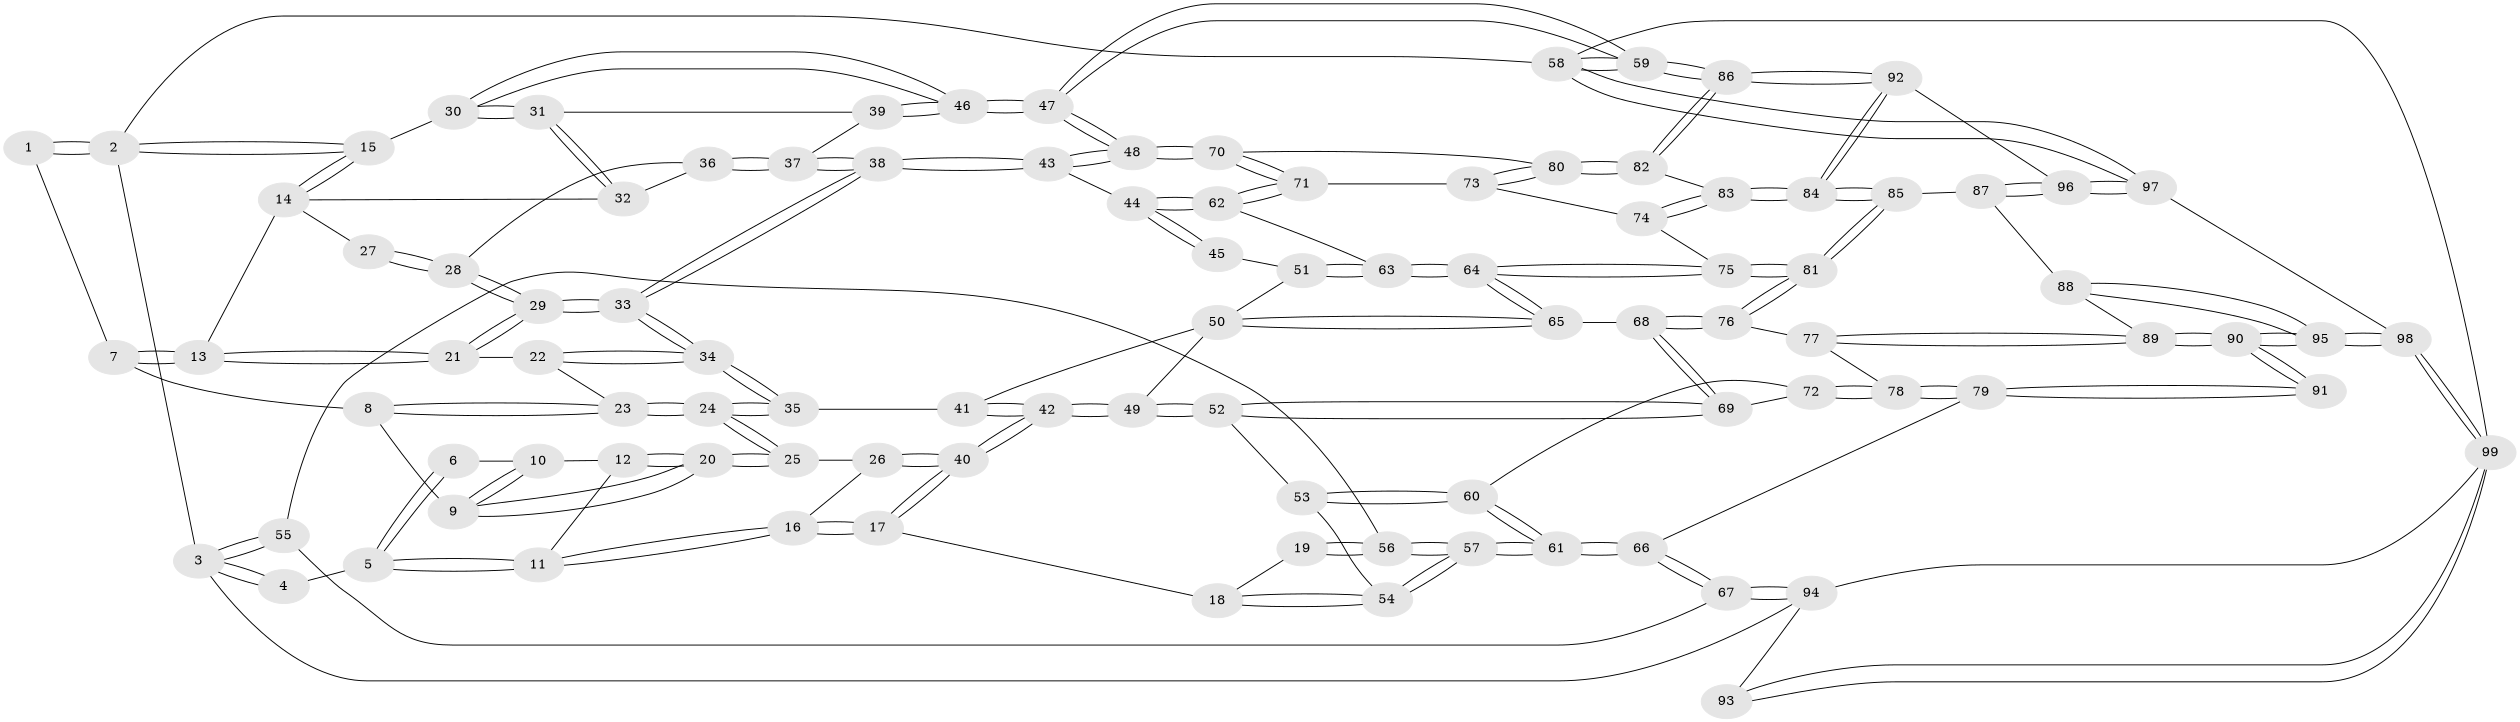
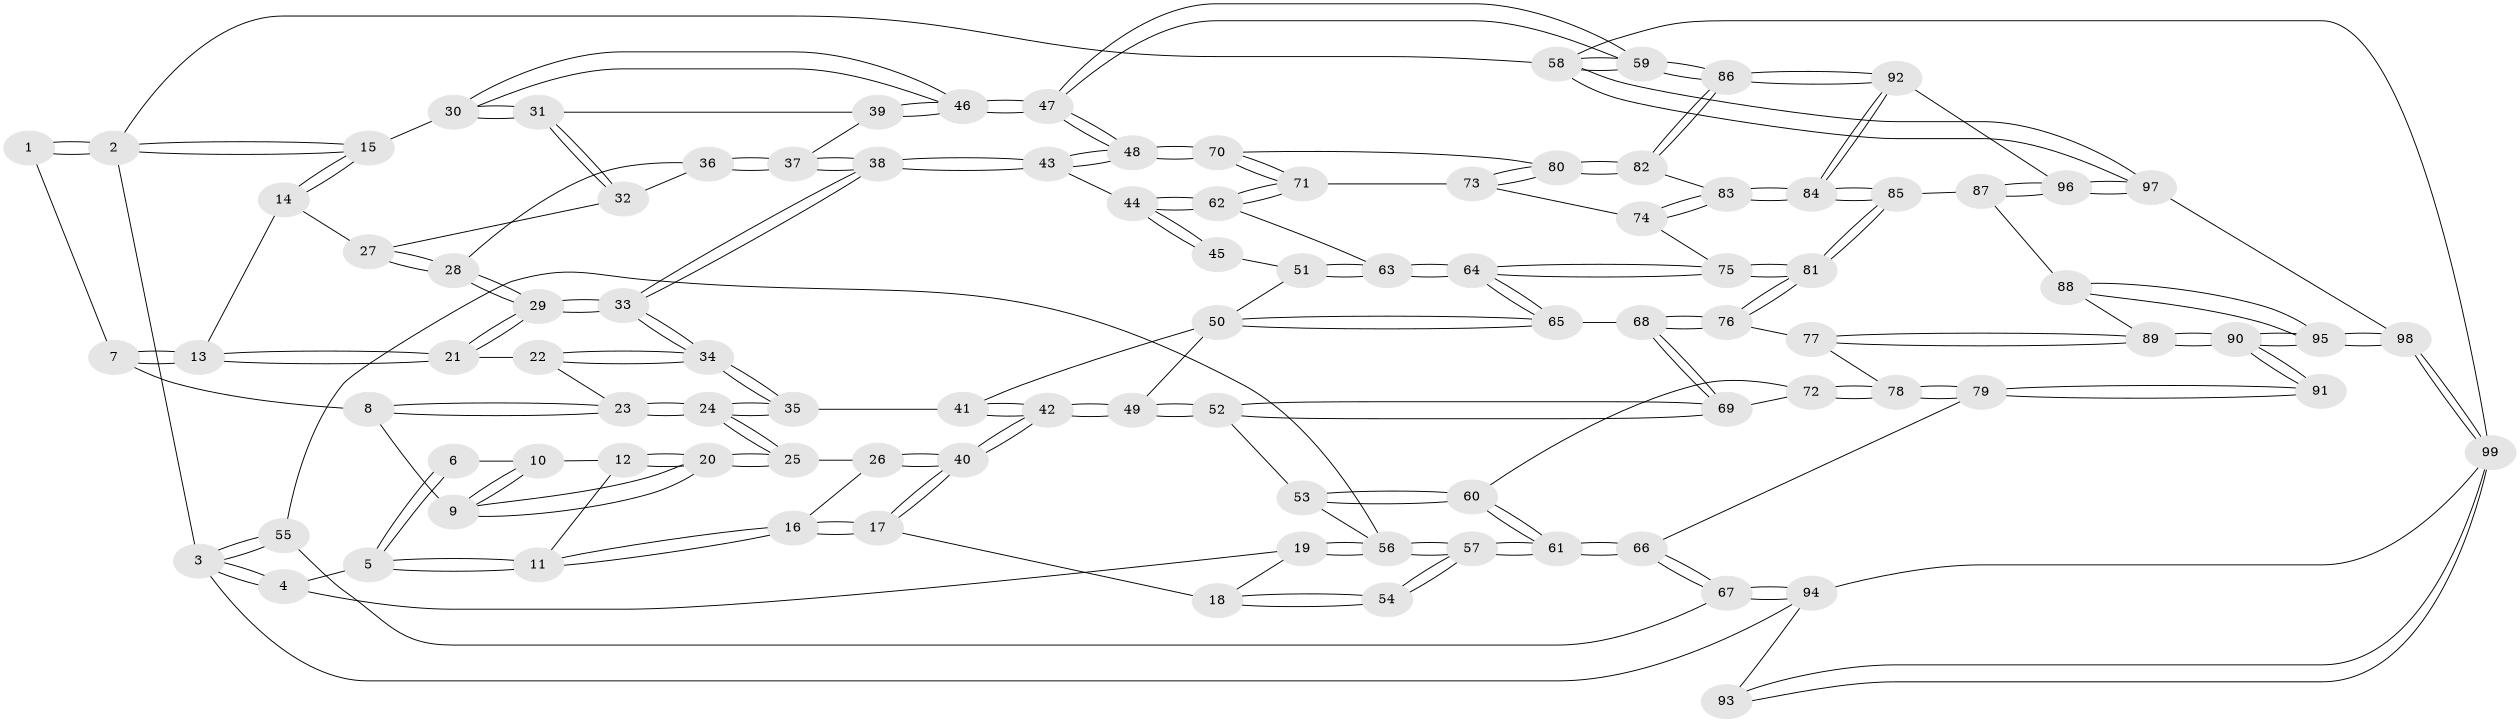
edge "32" -- "14": now "32" -- "27"
edge "53" -- "54": now "53" -- "56"
edge "19" -- "4": added
